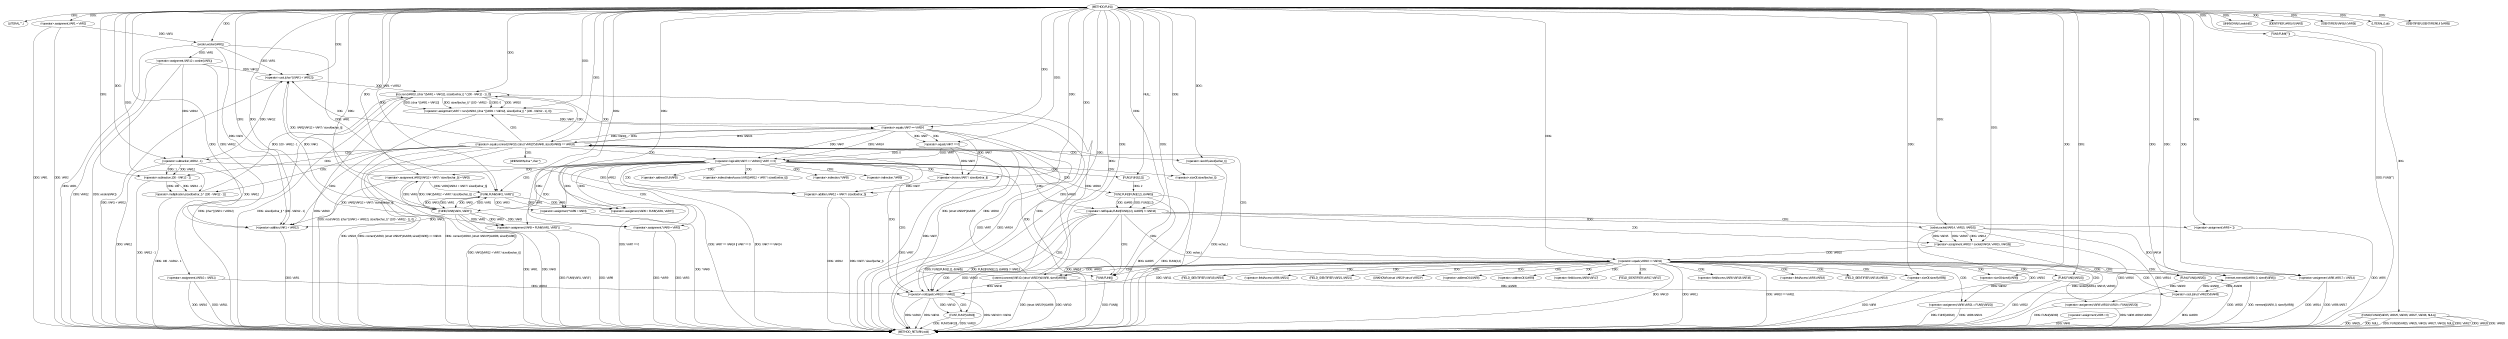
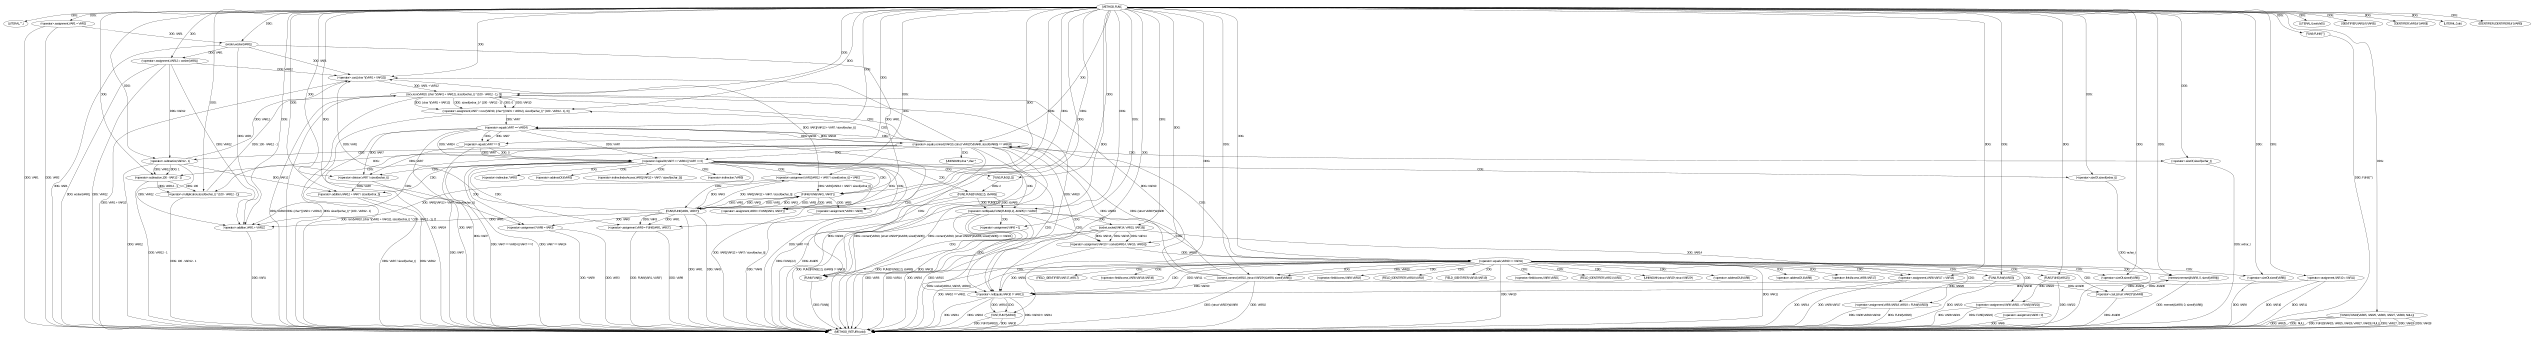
edge "(METHOD,FUN1)" -> "(<operator>.assignment,VAR12 = wcslen(VAR1))": added, label "DDG:"
node "(UNKNOWN,6,switch(6))": label "(UNKNOWN,6,switch(6))" -> "(LITERAL,6,switch(6))"
edge "(METHOD,FUN1)" -> "(FUN3,FUN3(2,2))": label "NULL: " -> "DDG: "
edge "(<operator>.logicalOr,VAR7 == VAR24 || VAR7 == 0)" -> "(FUN8,FUN8())": now "(<operator>.equals,VAR7 == VAR24)" -> "(FUN8,FUN8())"
